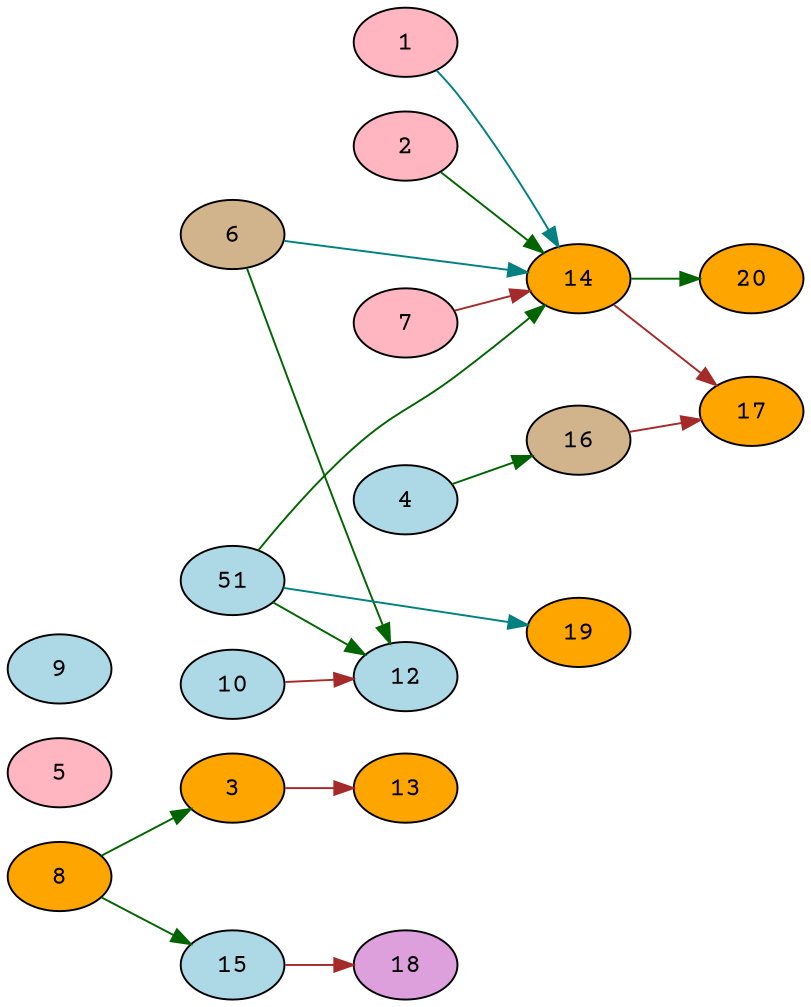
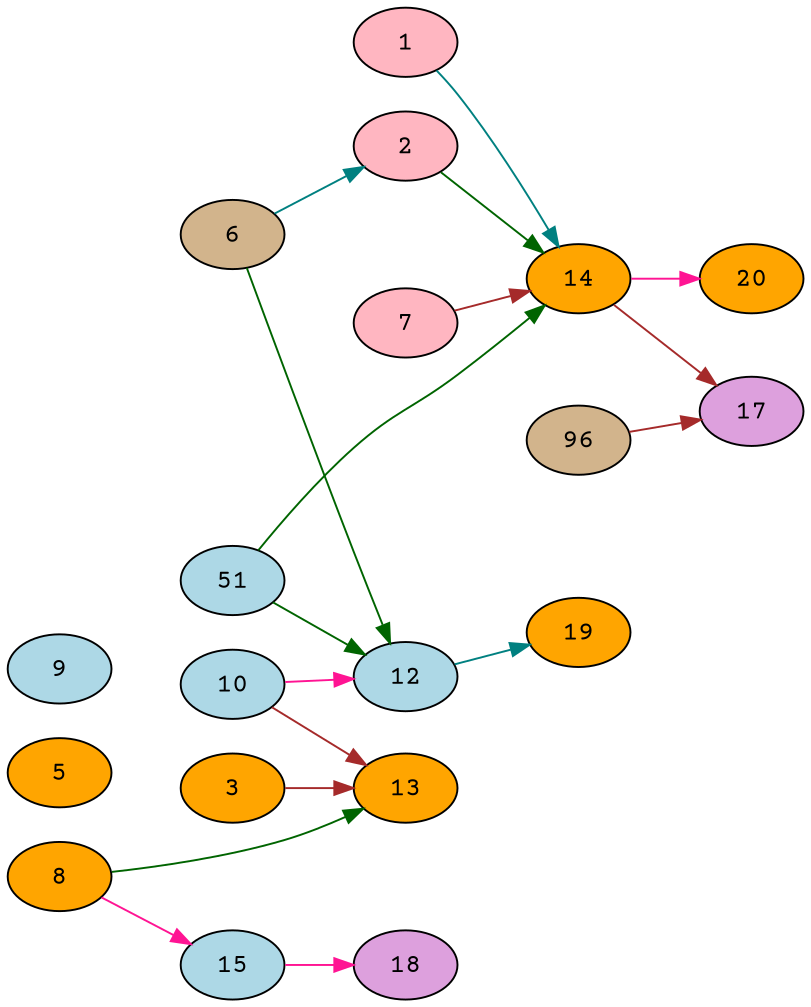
edge "6" -> "14": now "6" -> "2"
edge "14" -> "20": color darkgreen -> deeppink
node "17": fillcolor orange -> plum
node "16": label "16" -> "96"
node "4": removed
edge "51" -> "19": now "12" -> "19"
edge "10" -> "12": color brown -> deeppink
edge "10" -> "13": added
node "5": fillcolor lightpink -> orange
edge "8" -> "3": now "8" -> "13"
edge "8" -> "15": color darkgreen -> deeppink
edge "15" -> "18": color brown -> deeppink
